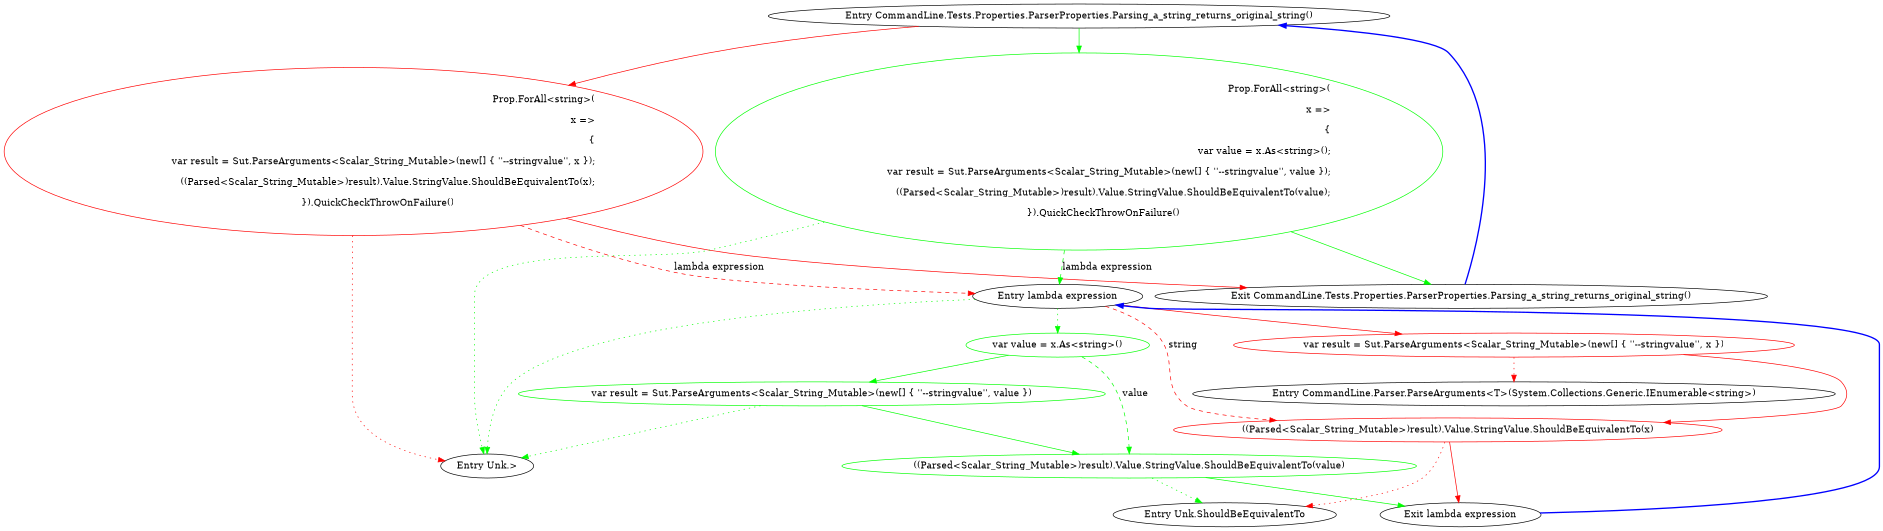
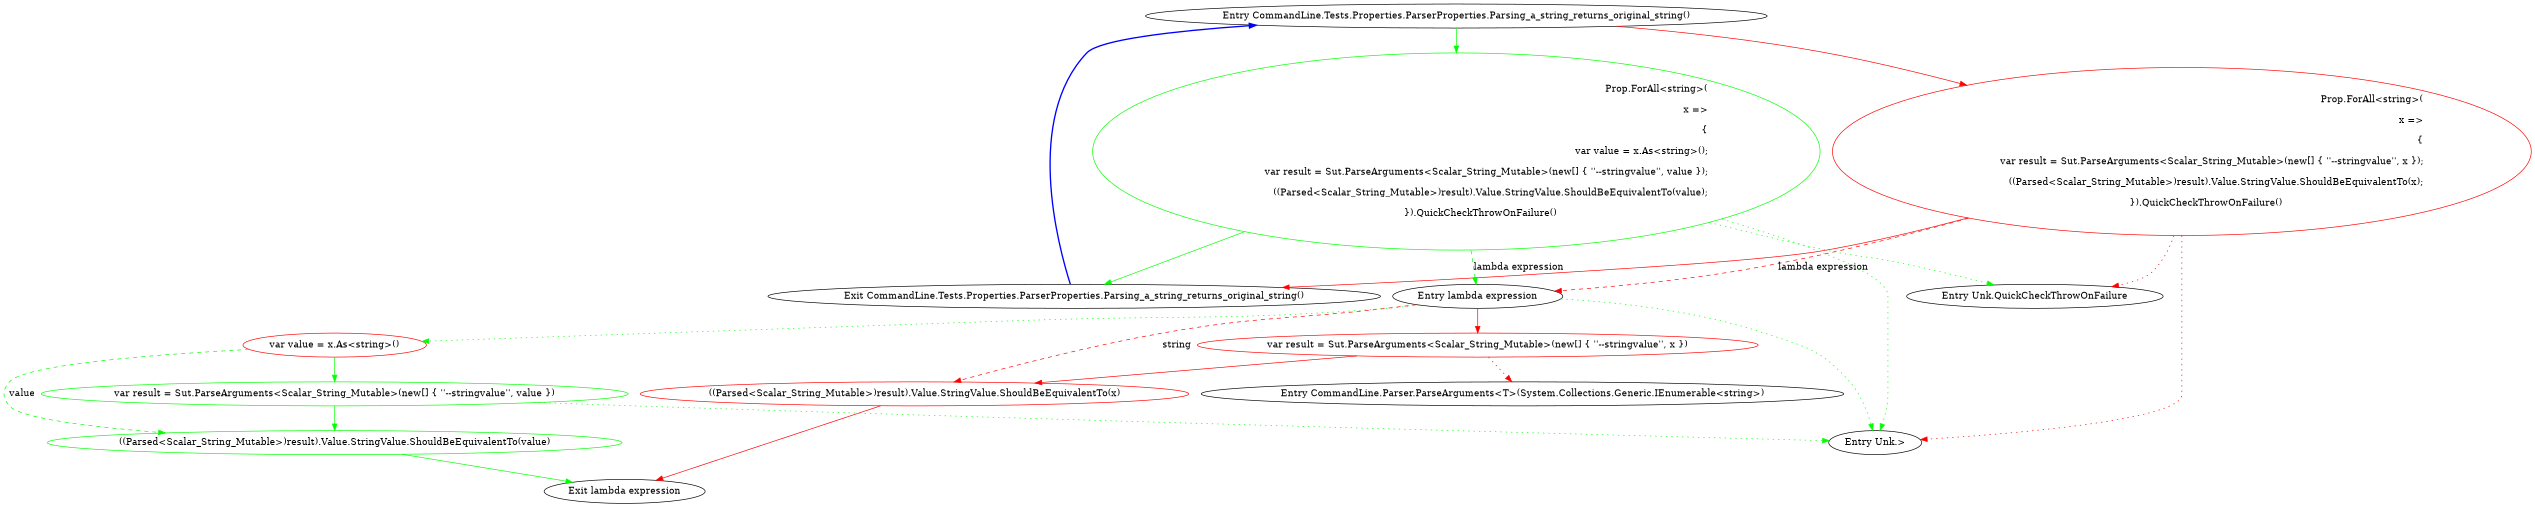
node "Entry Unk.QuickCheckThrowOnFailure": added
edge "Exit lambda expression" -> "Entry lambda expression": removed
node "var value = x.As<string>()": color green -> red
node "Entry Unk.ShouldBeEquivalentTo": removed
